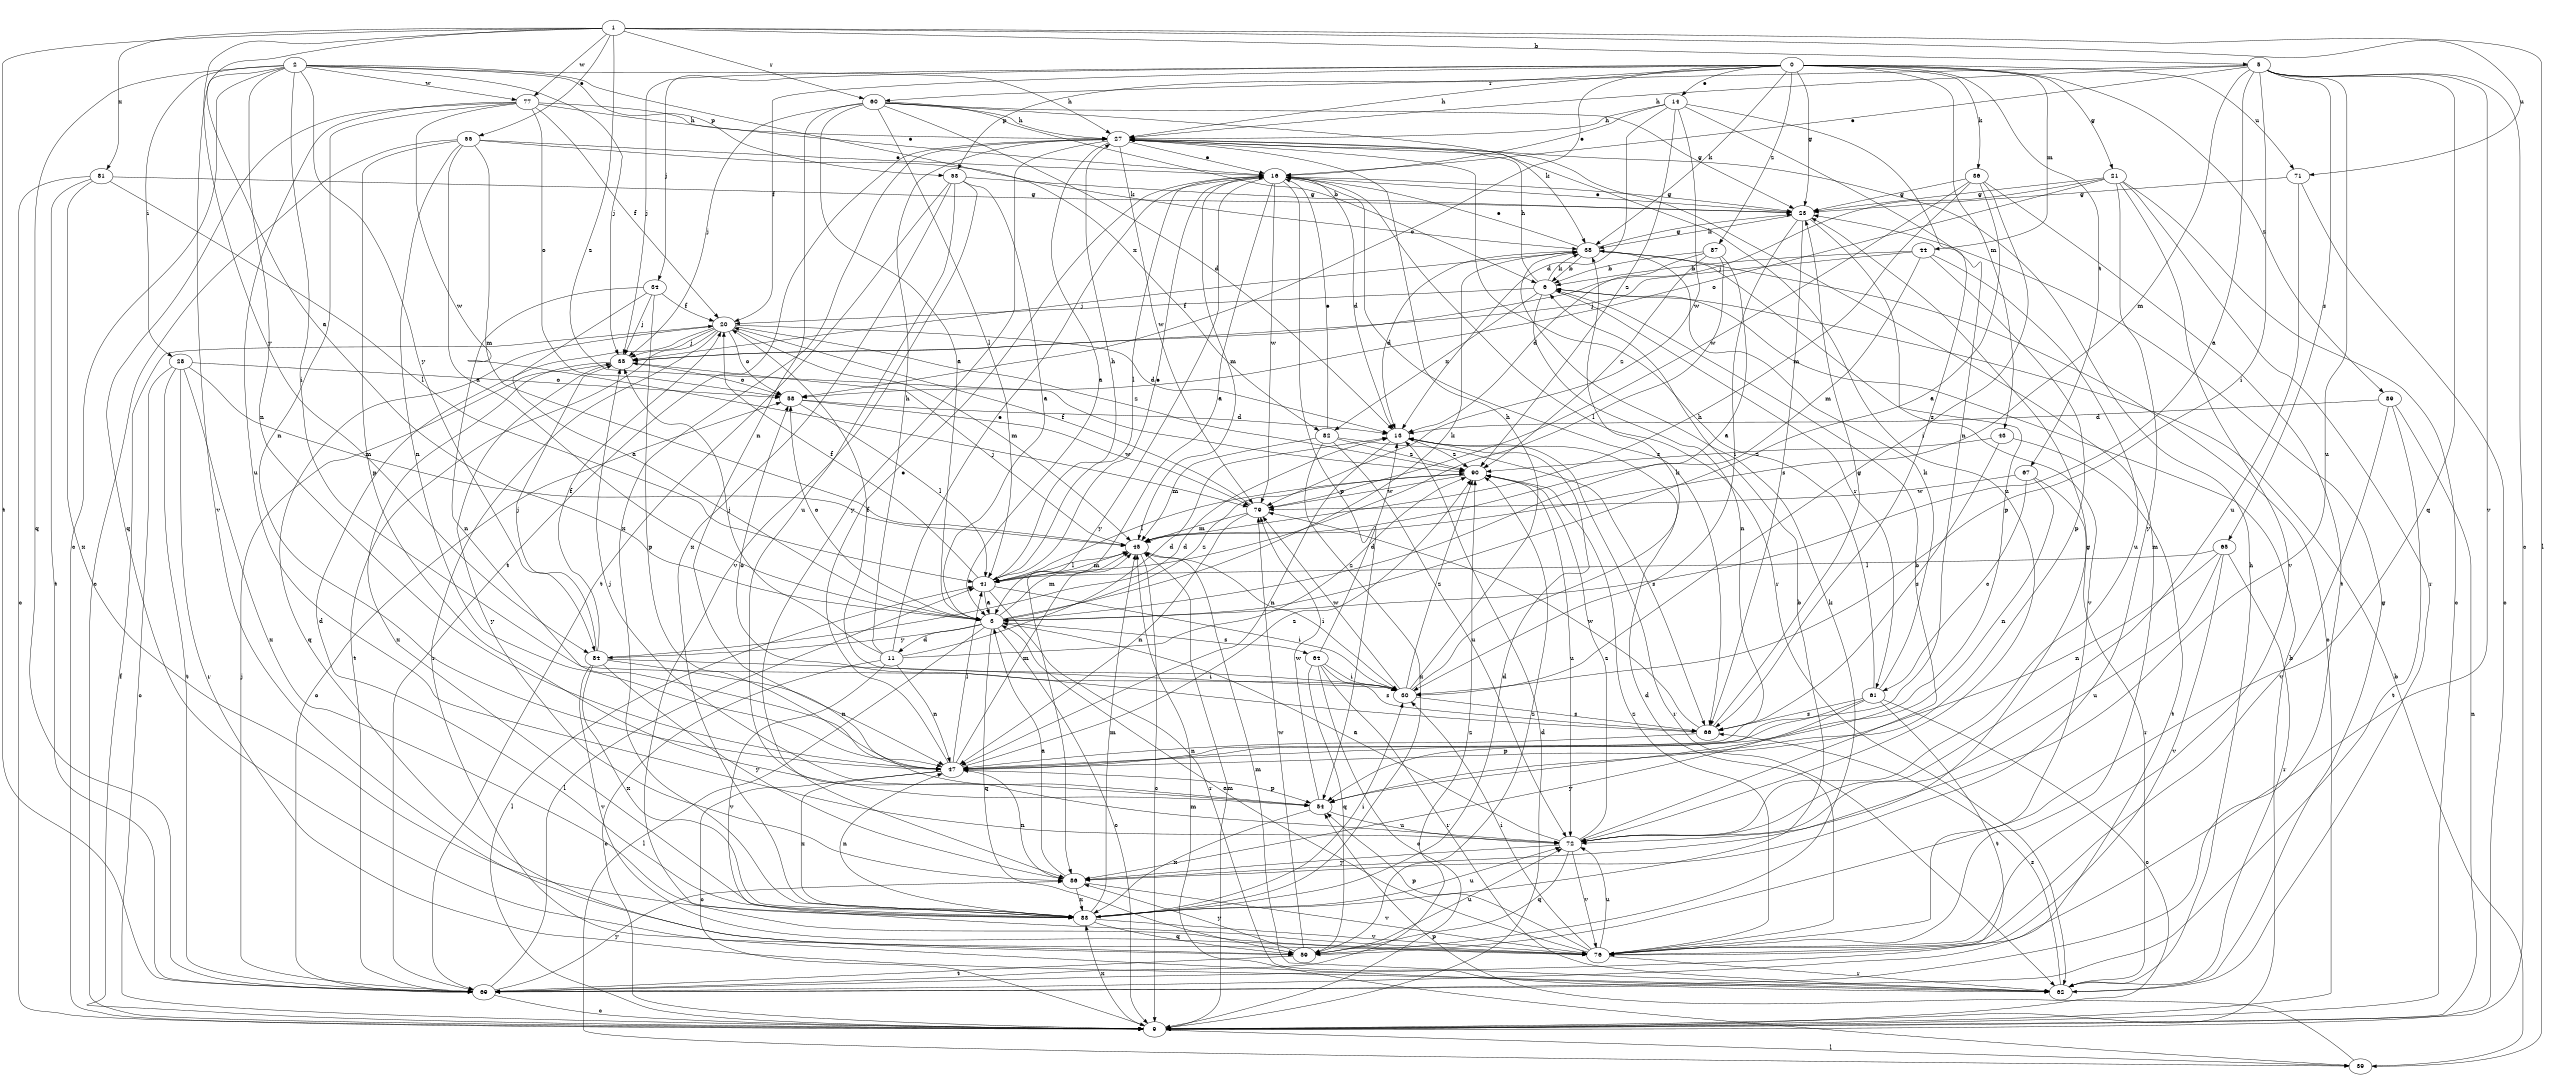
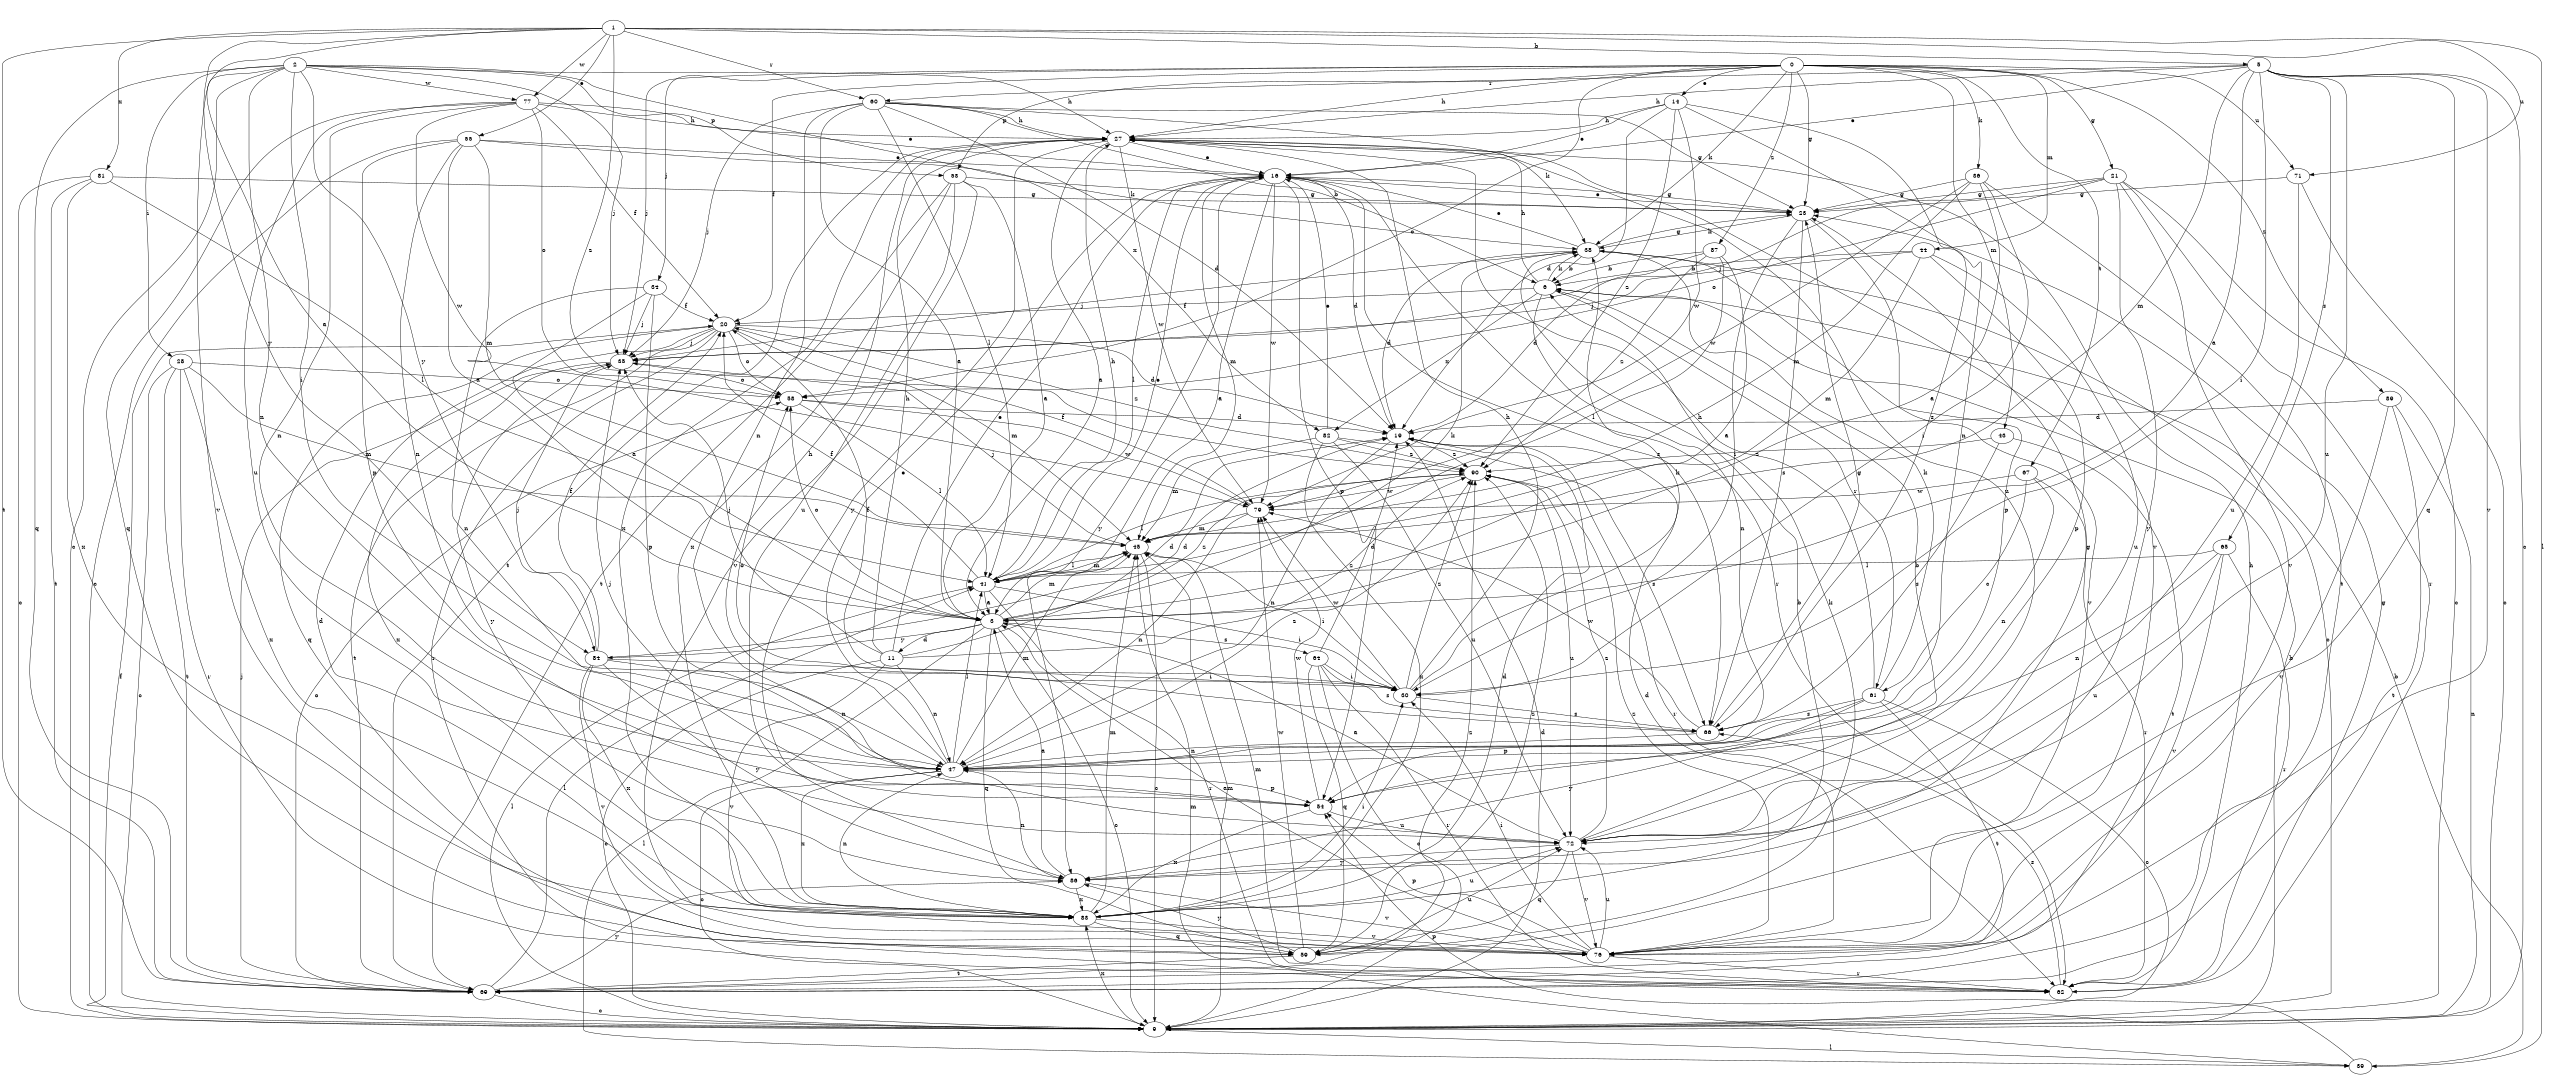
node "13": label "13" -> "19"
edge "47" -> "27": added, label "h"
edge "27" -> "76": label "m" -> "v"
